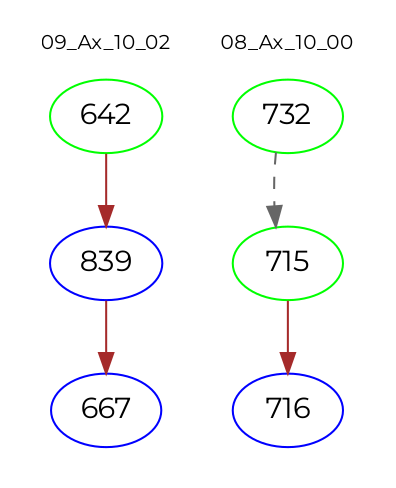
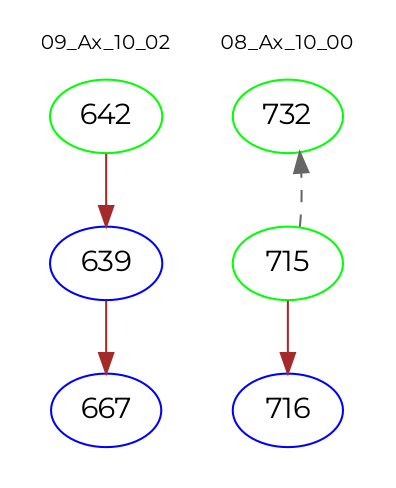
edge "732" -> "715": reversed
node "839": label "839" -> "639"
